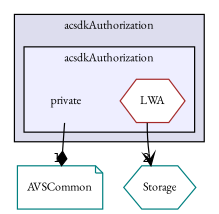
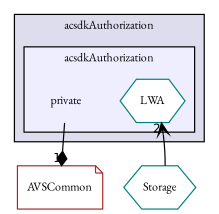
node "LWA": color brown -> teal
edge "LWA" -> "Storage": reversed
node "AVSCommon": color teal -> brown
